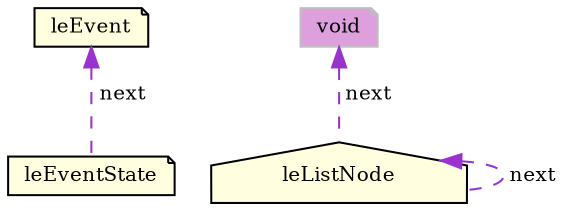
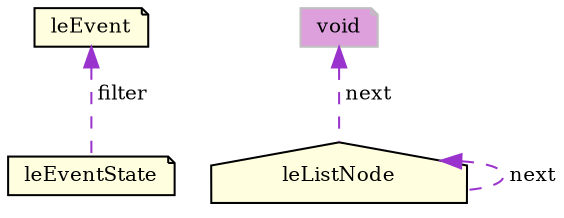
edge "leEventState" -> "leEvent": label " next" -> " filter"
